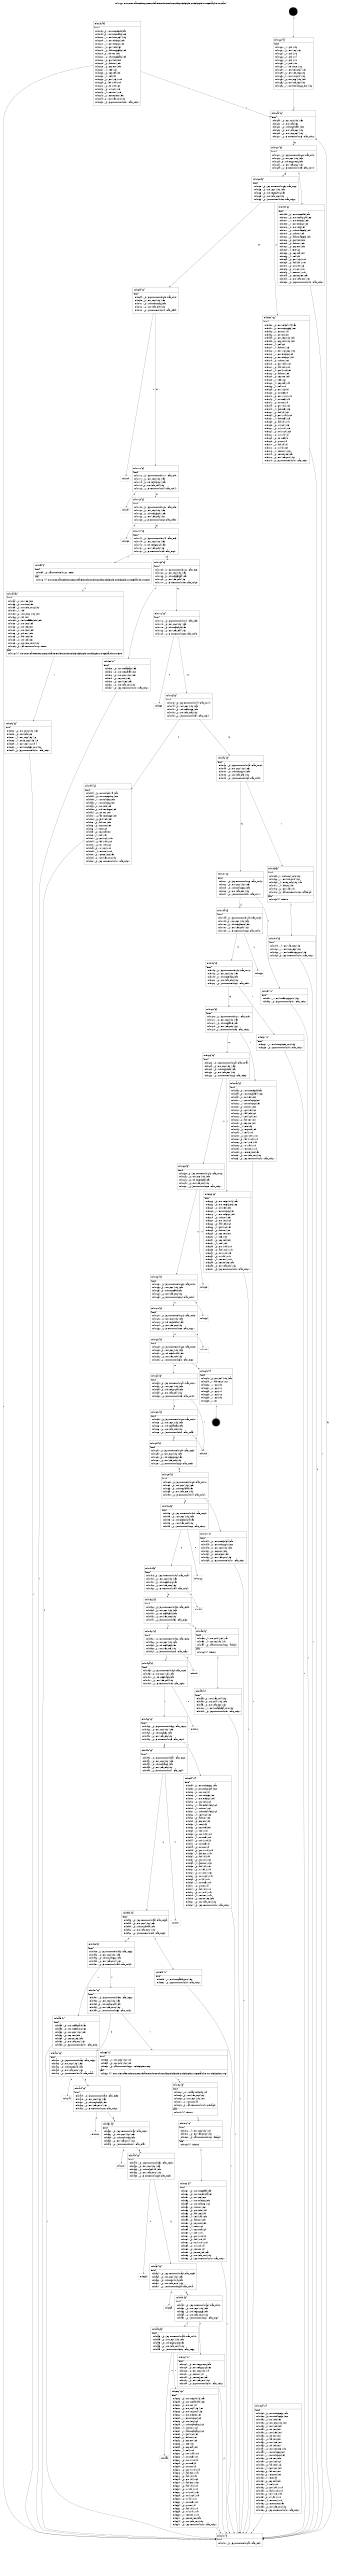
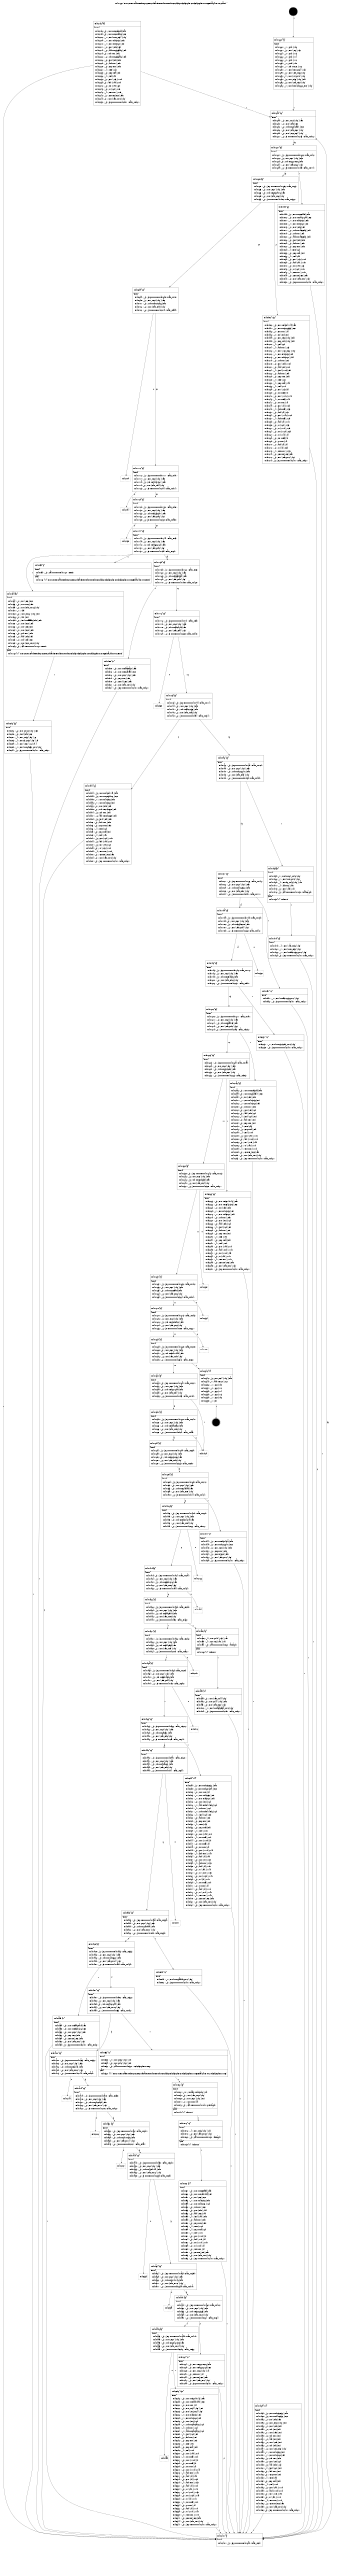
edge "0x401c9f [5]" -> "0x401ca4 [52]": now "0x401744 [25]" -> "0x401ca4 [52]"
